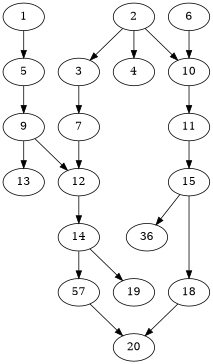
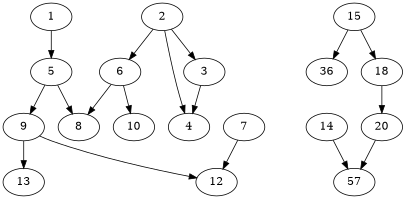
edge "2" -> "10": now "2" -> "6"
edge "3" -> "7": now "3" -> "4"
node "8": added
node "11": removed
edge "12" -> "14": removed
node "19": removed
edge "57" -> "20": reversed
